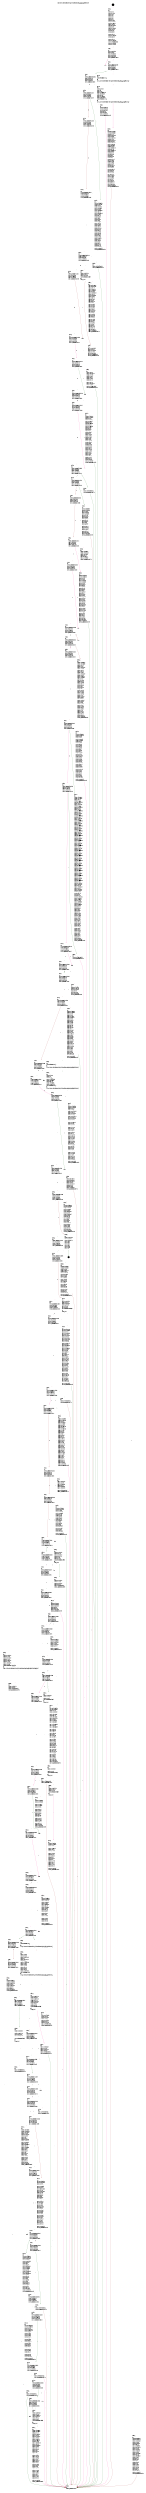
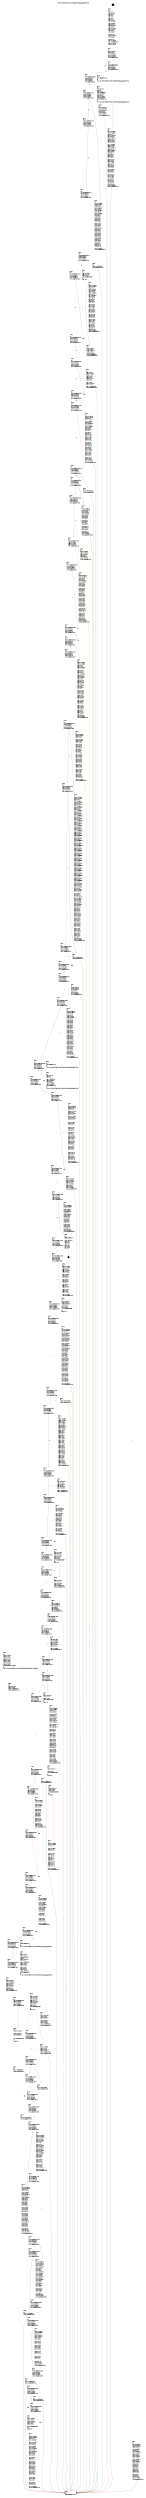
node "0x402829 [15]": added
